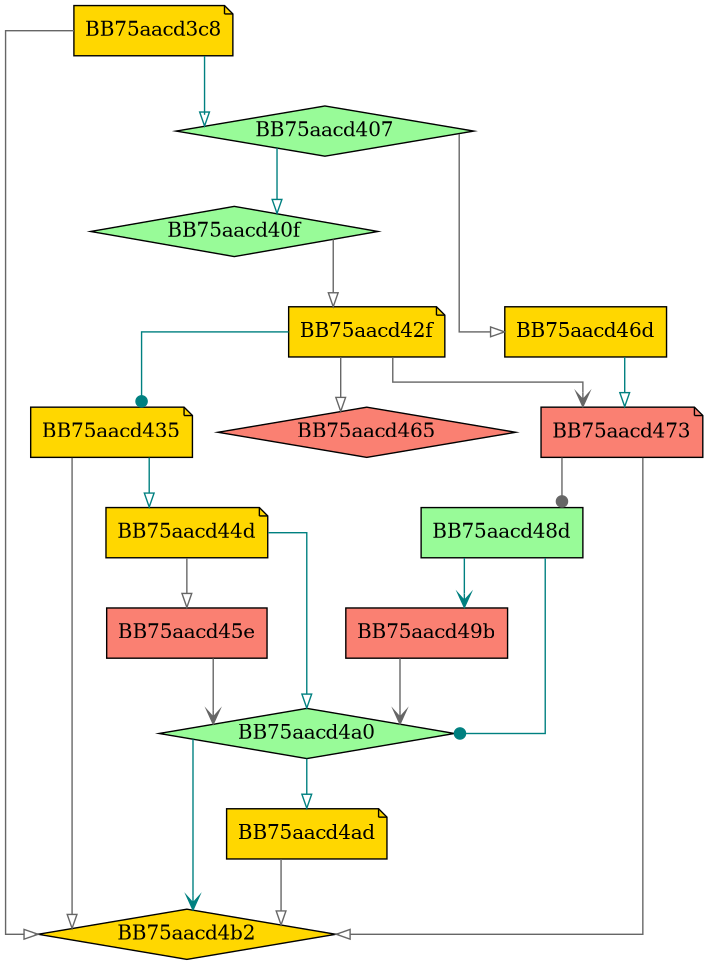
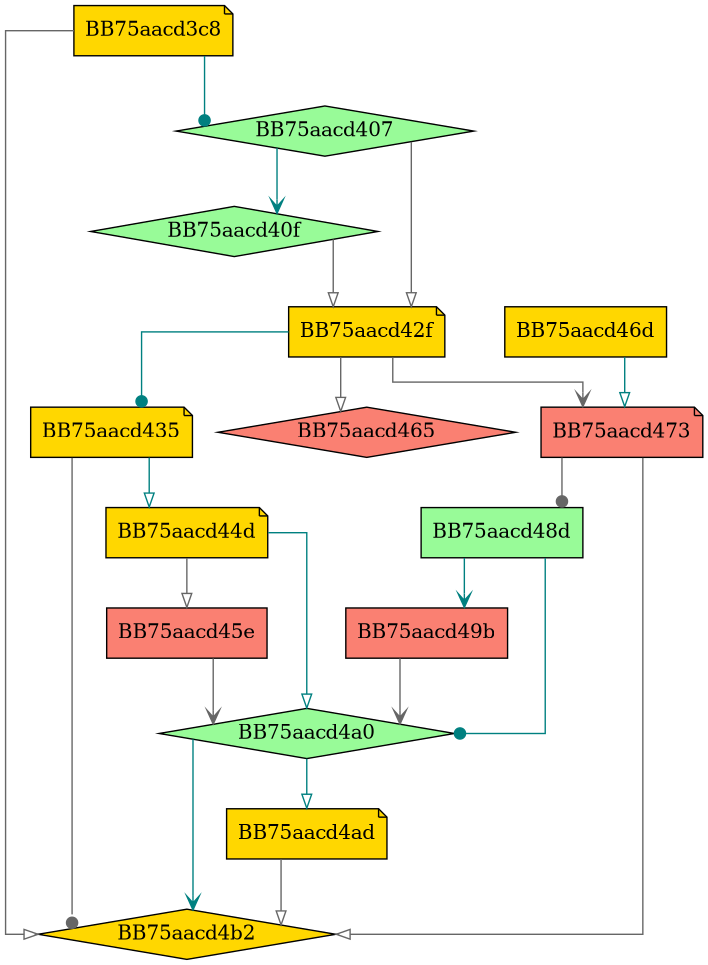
edge "BB75aacd3c8" -> "BB75aacd407": arrowhead onormal -> dot
edge "BB75aacd407" -> "BB75aacd40f": arrowhead onormal -> vee
edge "BB75aacd407" -> "BB75aacd46d": now "BB75aacd407" -> "BB75aacd42f"
edge "BB75aacd435" -> "BB75aacd4b2": arrowhead onormal -> dot
